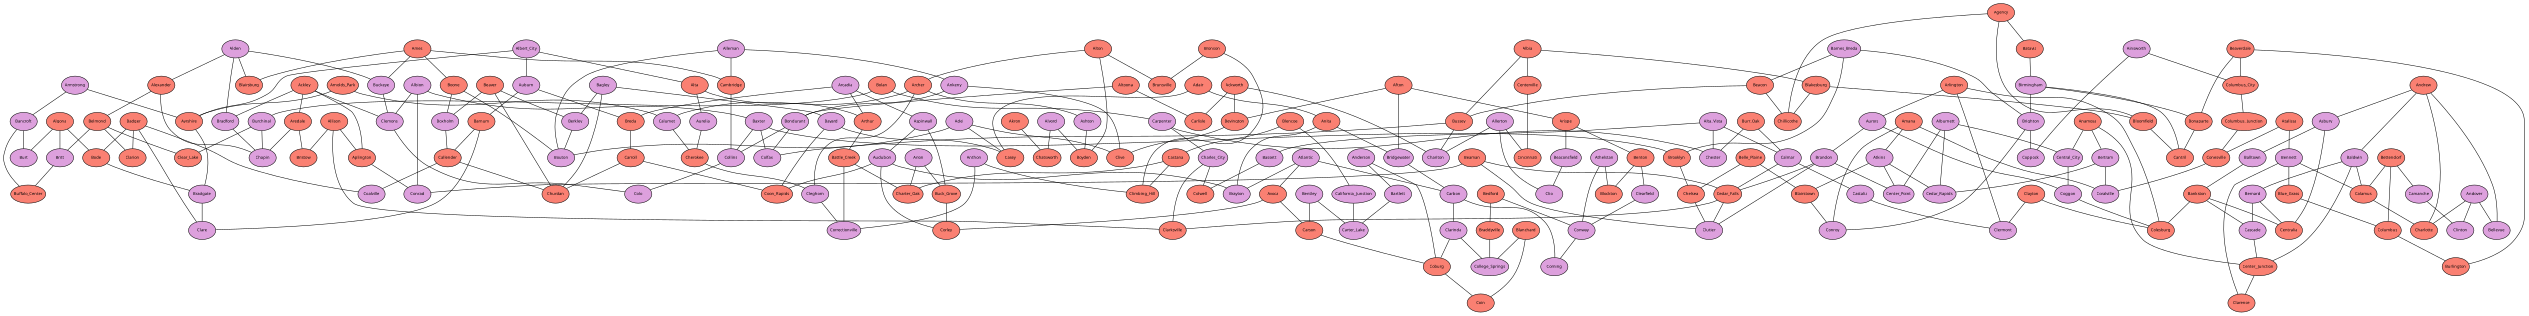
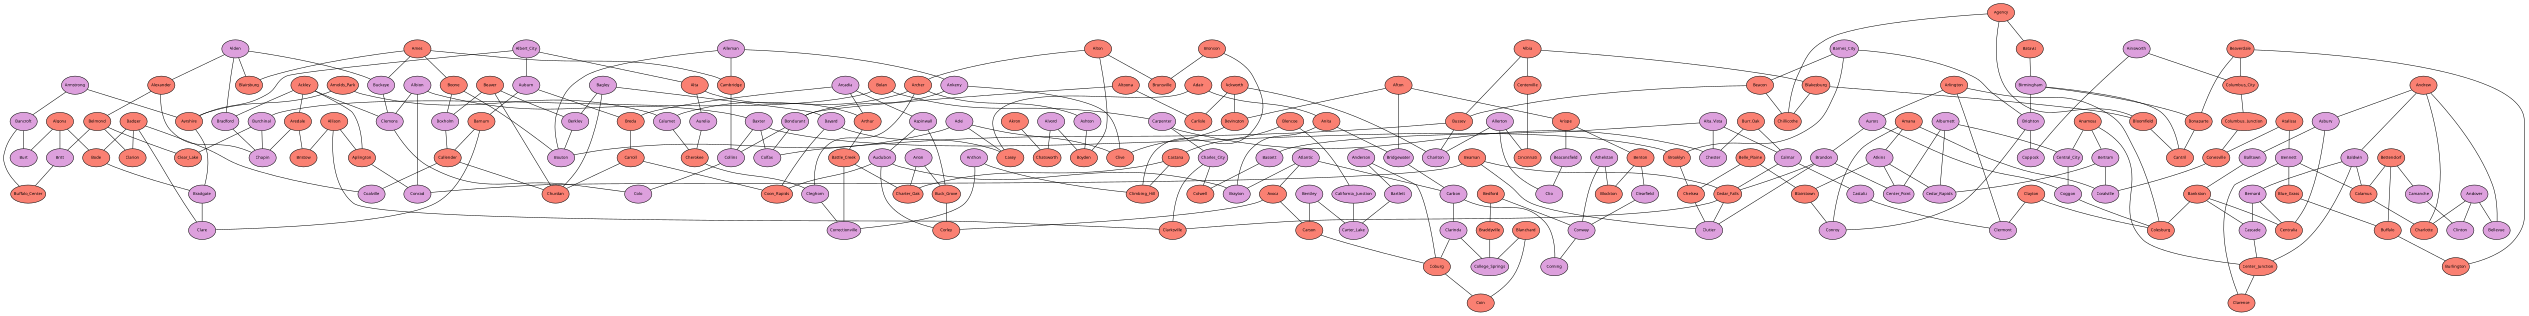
node "Barnes_Breda": label "Barnes_Breda" -> "Barnes_City"
node "Columbus": label "Columbus" -> "Buffalo"
